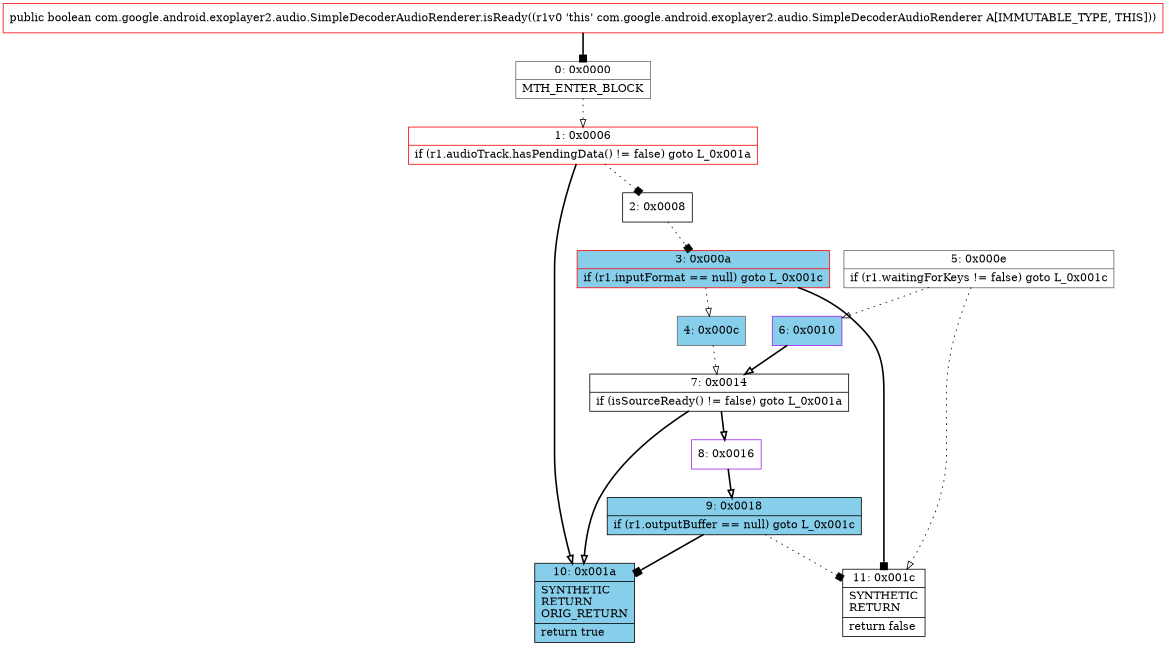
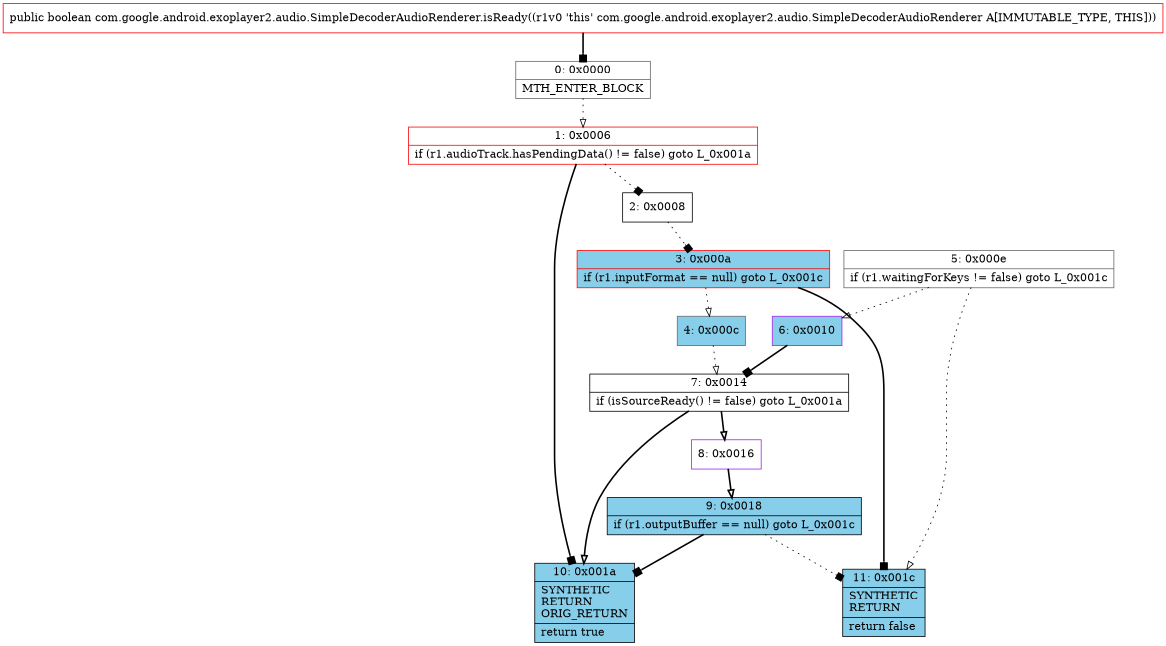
edge "6: 0x0010" -> "7: 0x0014": arrowhead onormal -> box
edge "1: 0x0006" -> "10: 0x001a": arrowhead onormal -> box
node "11: 0x001c": fillcolor white -> skyblue
